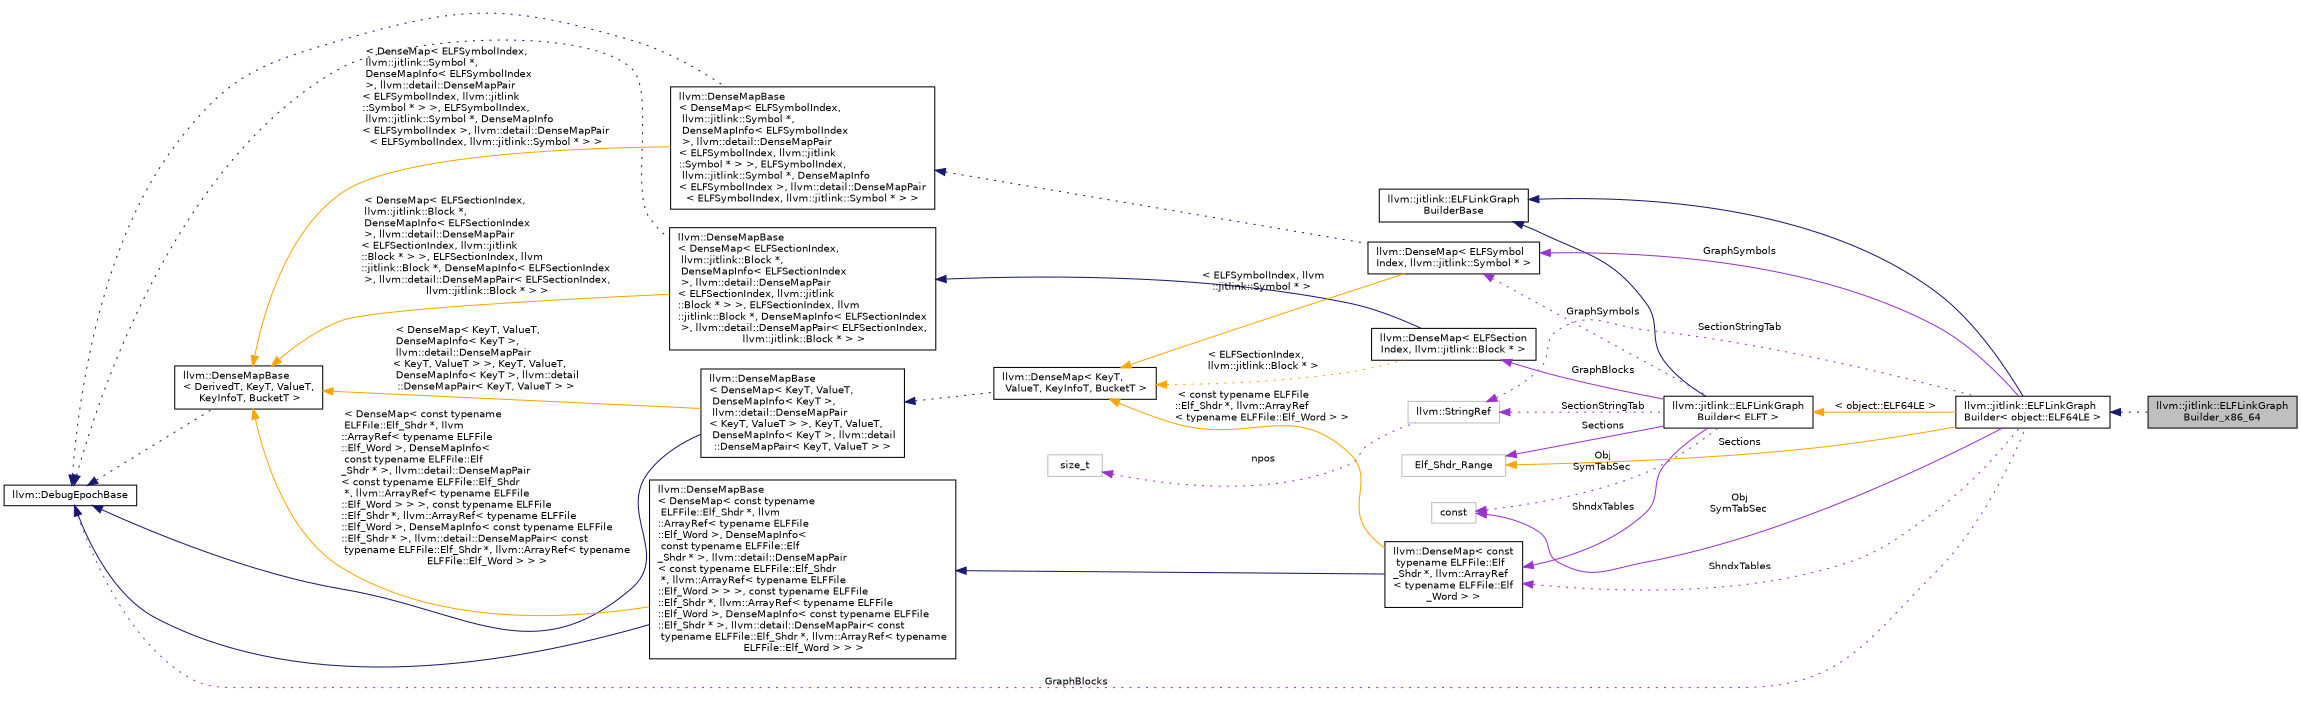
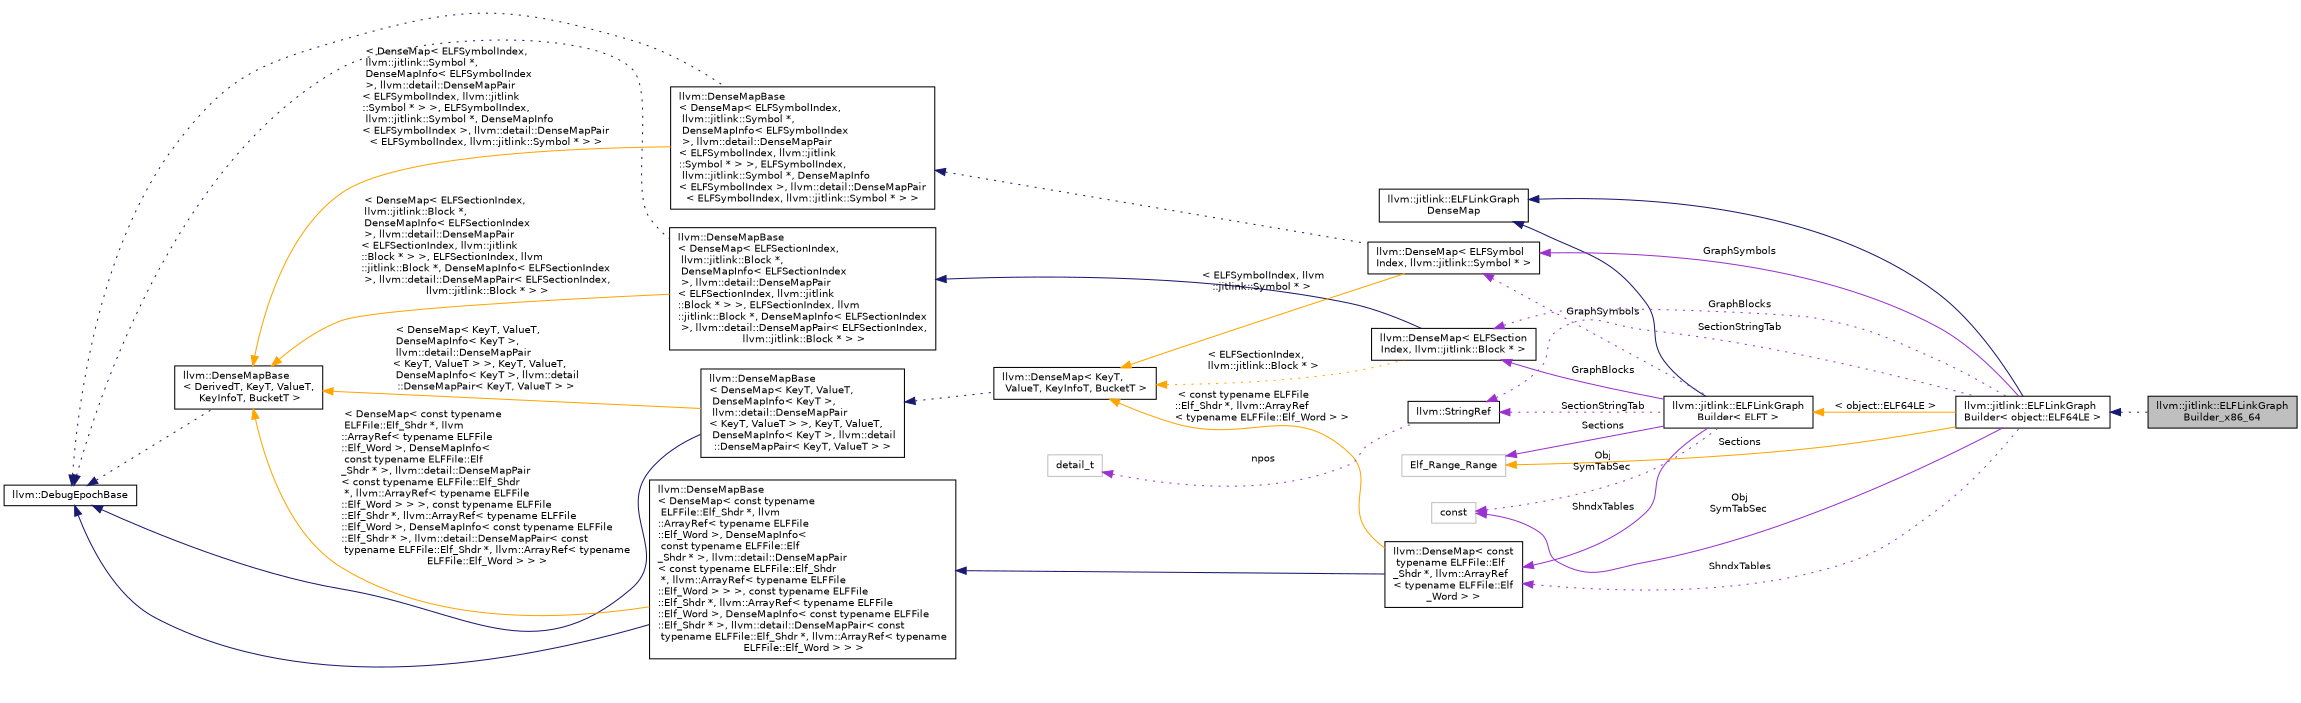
node "llvm::jitlink::ELFLinkGraph BuilderBase": label "llvm::jitlink::ELFLinkGraph BuilderBase" -> "llvm::jitlink::ELFLinkGraph DenseMap"
node "llvm::StringRef": color grey75 -> black
node "size_t": label "size_t" -> "detail_t"
node "Elf_Shdr_Range": label "Elf_Shdr_Range" -> "Elf_Range_Range"
edge "llvm::jitlink::ELFLinkGraph Builder< object::ELF64LE >" -> "llvm::DebugEpochBase": now "llvm::jitlink::ELFLinkGraph Builder< object::ELF64LE >" -> "llvm::DenseMap< ELFSection Index, llvm::jitlink::Block * >"
